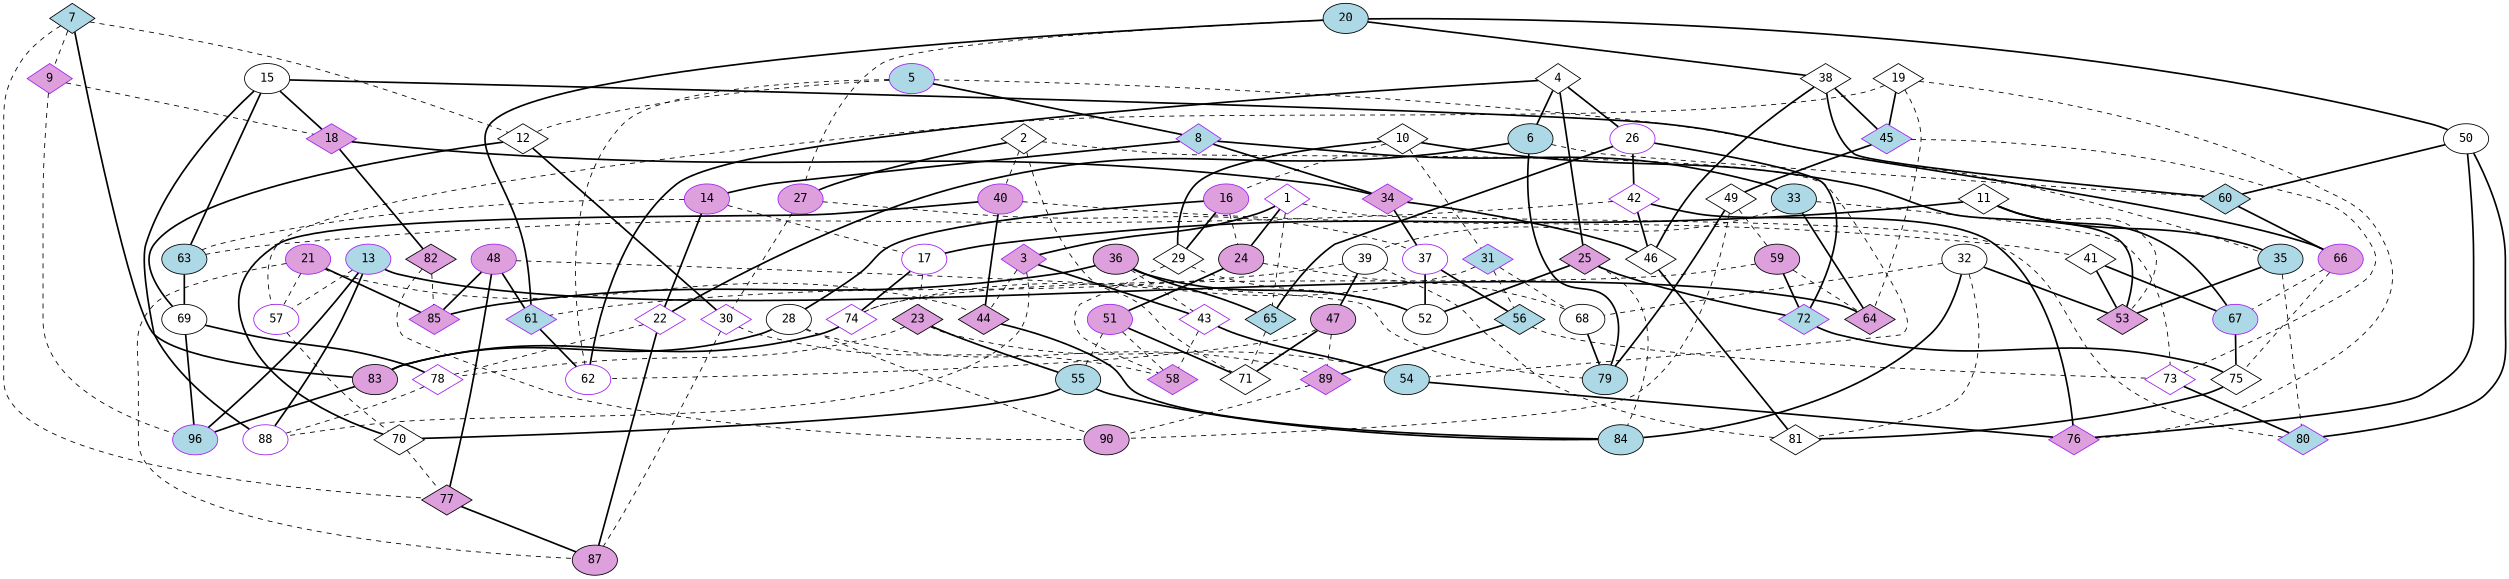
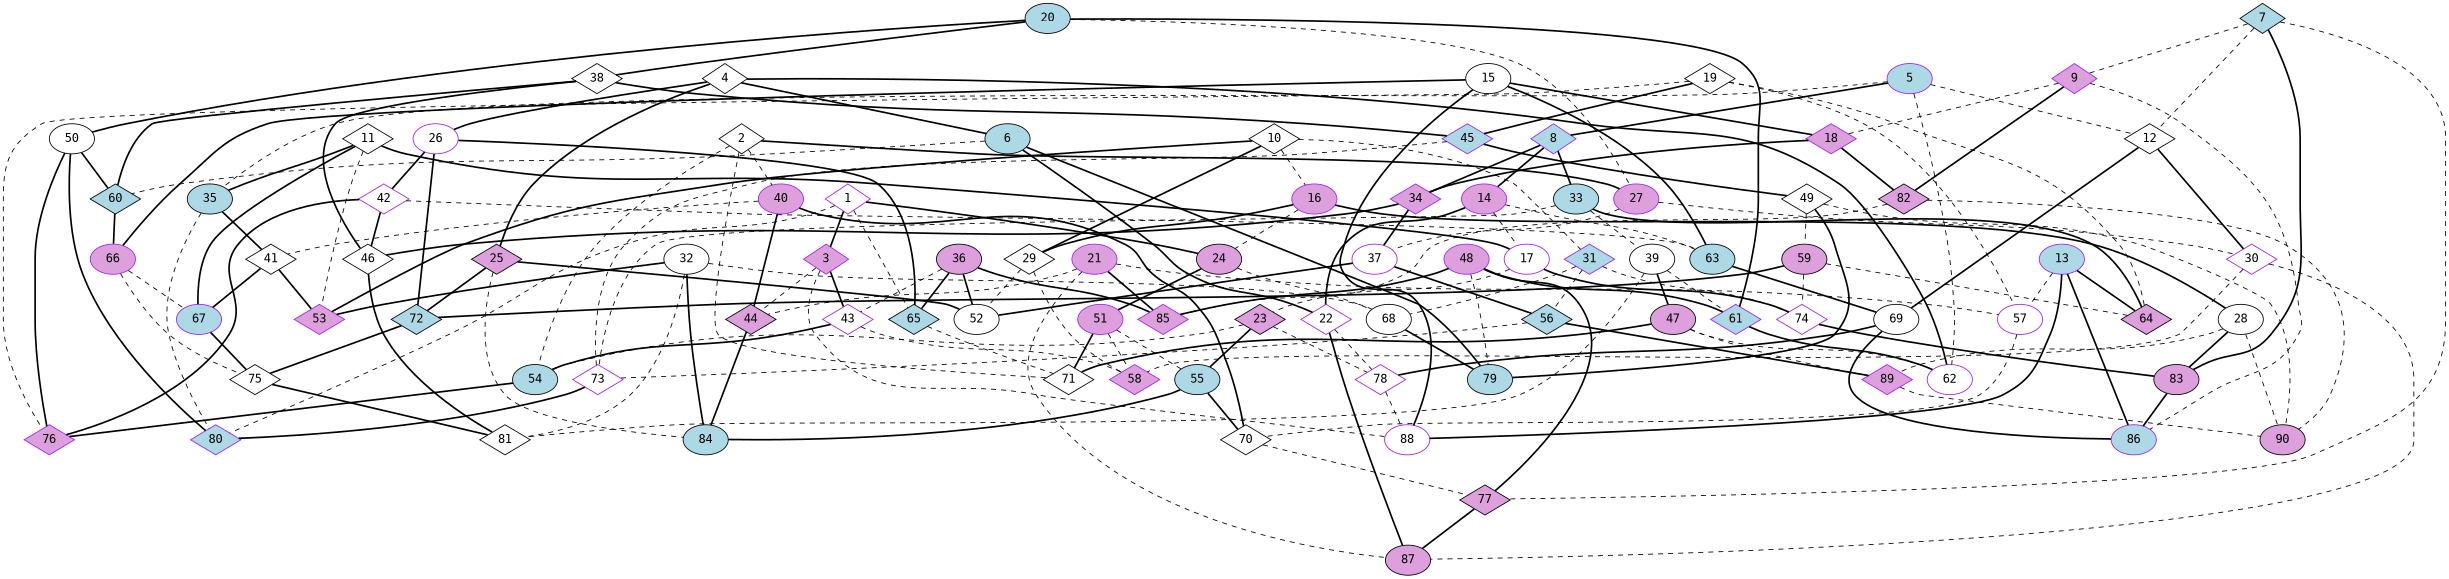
edge "9" -- "82": added
edge "35" -- "53": now "35" -- "41"
node "72": color purple -> black
node "53": color black -> purple
node "96": label "96" -> "86"
